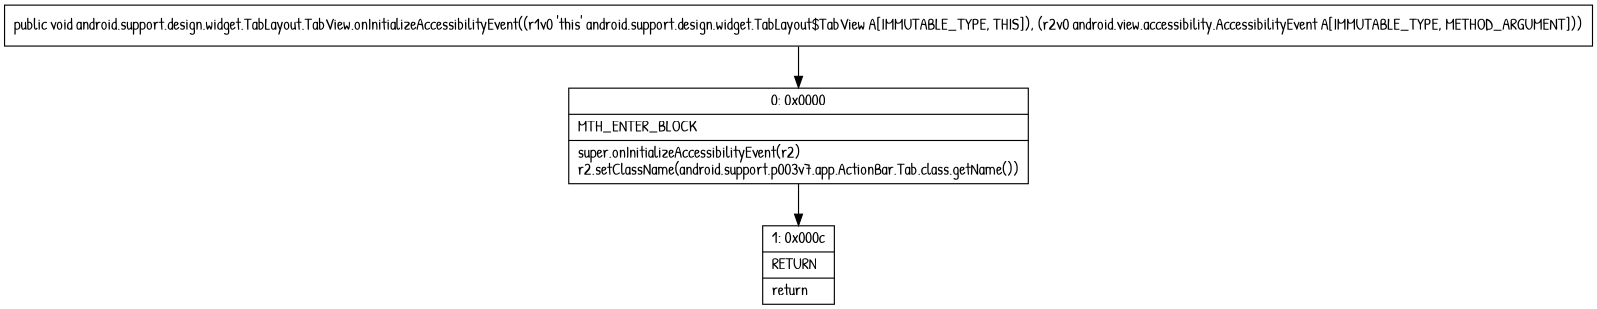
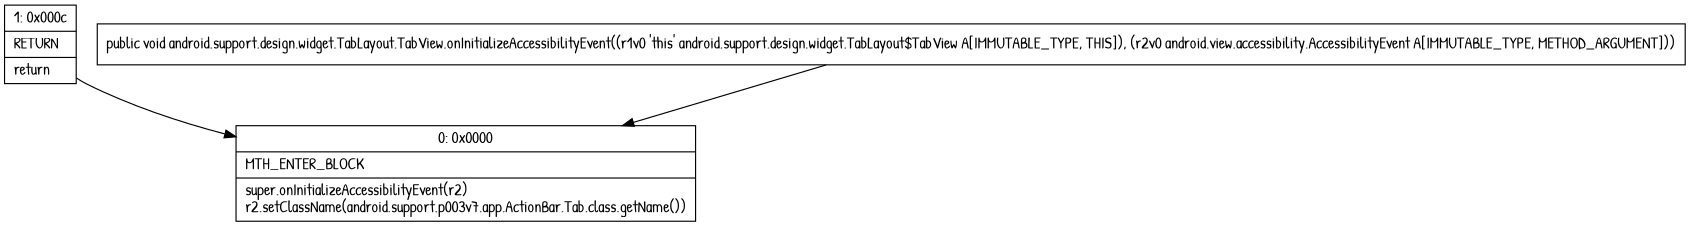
edge "0: 0x0000" -> "1: 0x000c": reversed
